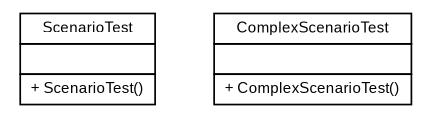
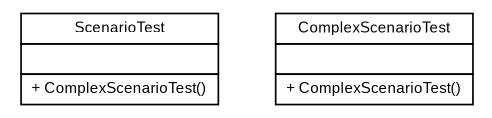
node "ScenarioTest": text "+ ScenarioTest()" -> "+ ComplexScenarioTest()"
